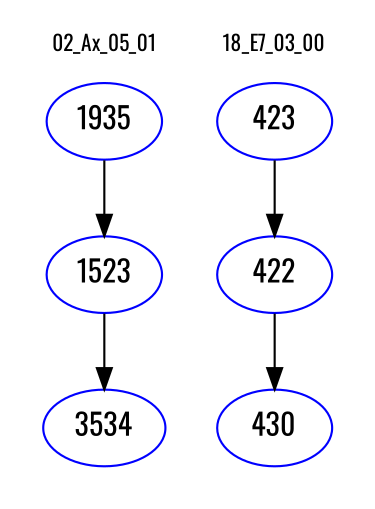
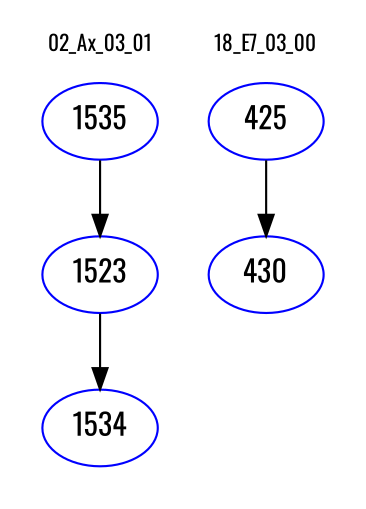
cluster "02_Ax_05_01": label "02_Ax_05_01" -> "02_Ax_03_01"
node "1935": label "1935" -> "1535"
node "423": removed
node "422": label "422" -> "425"
node "3534": label "3534" -> "1534"
